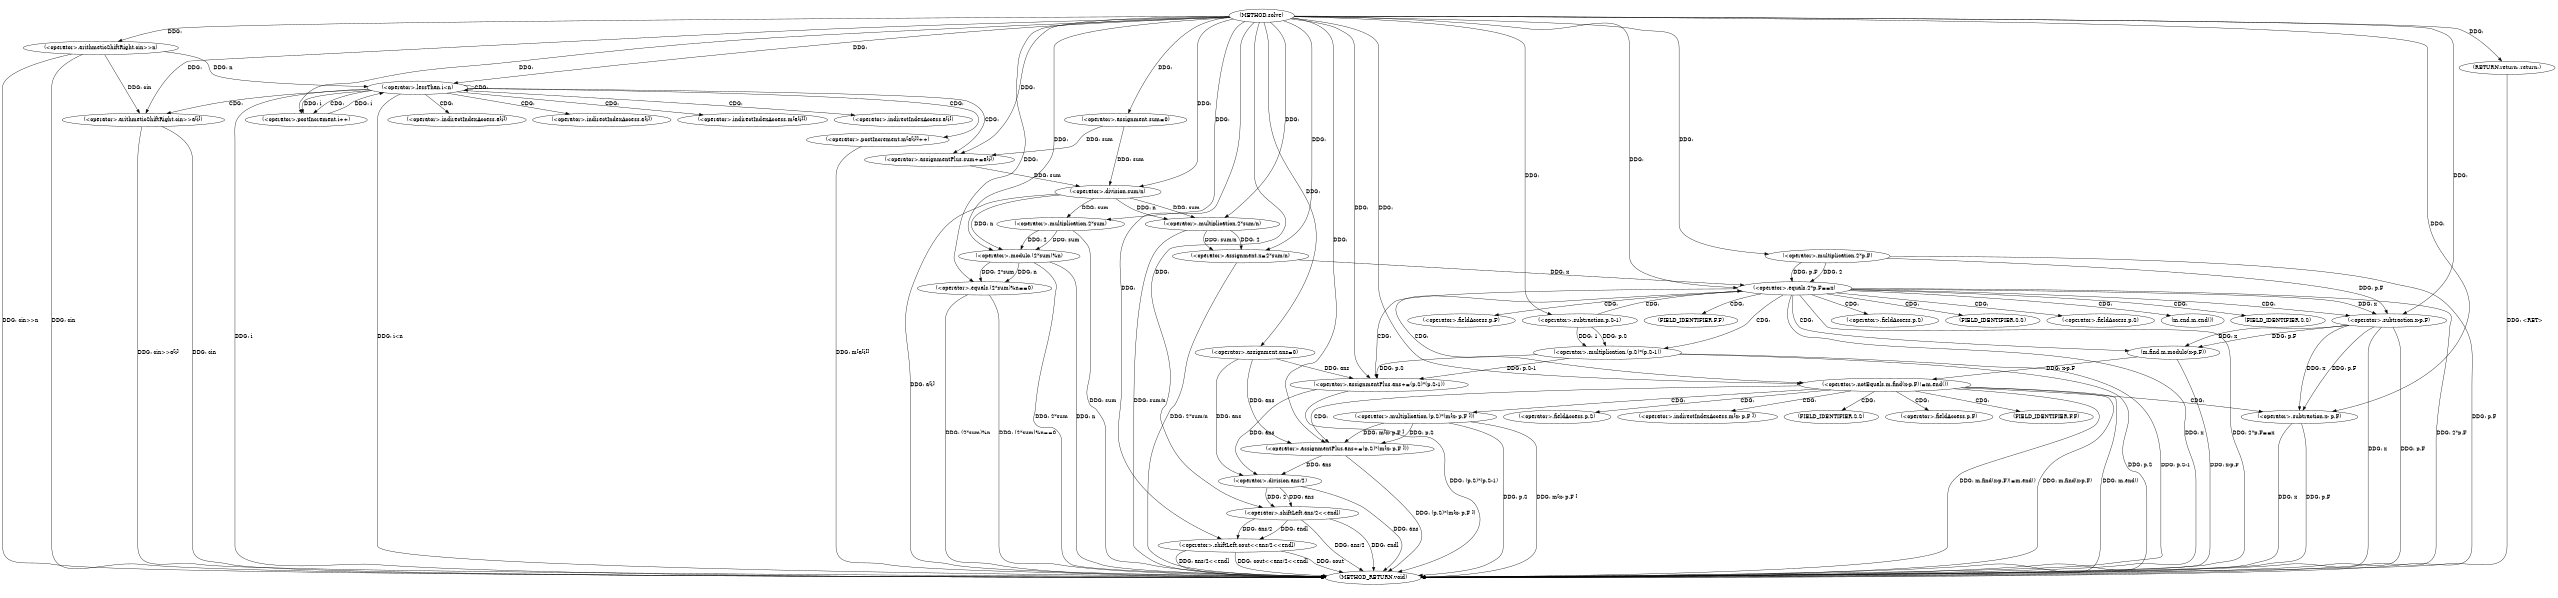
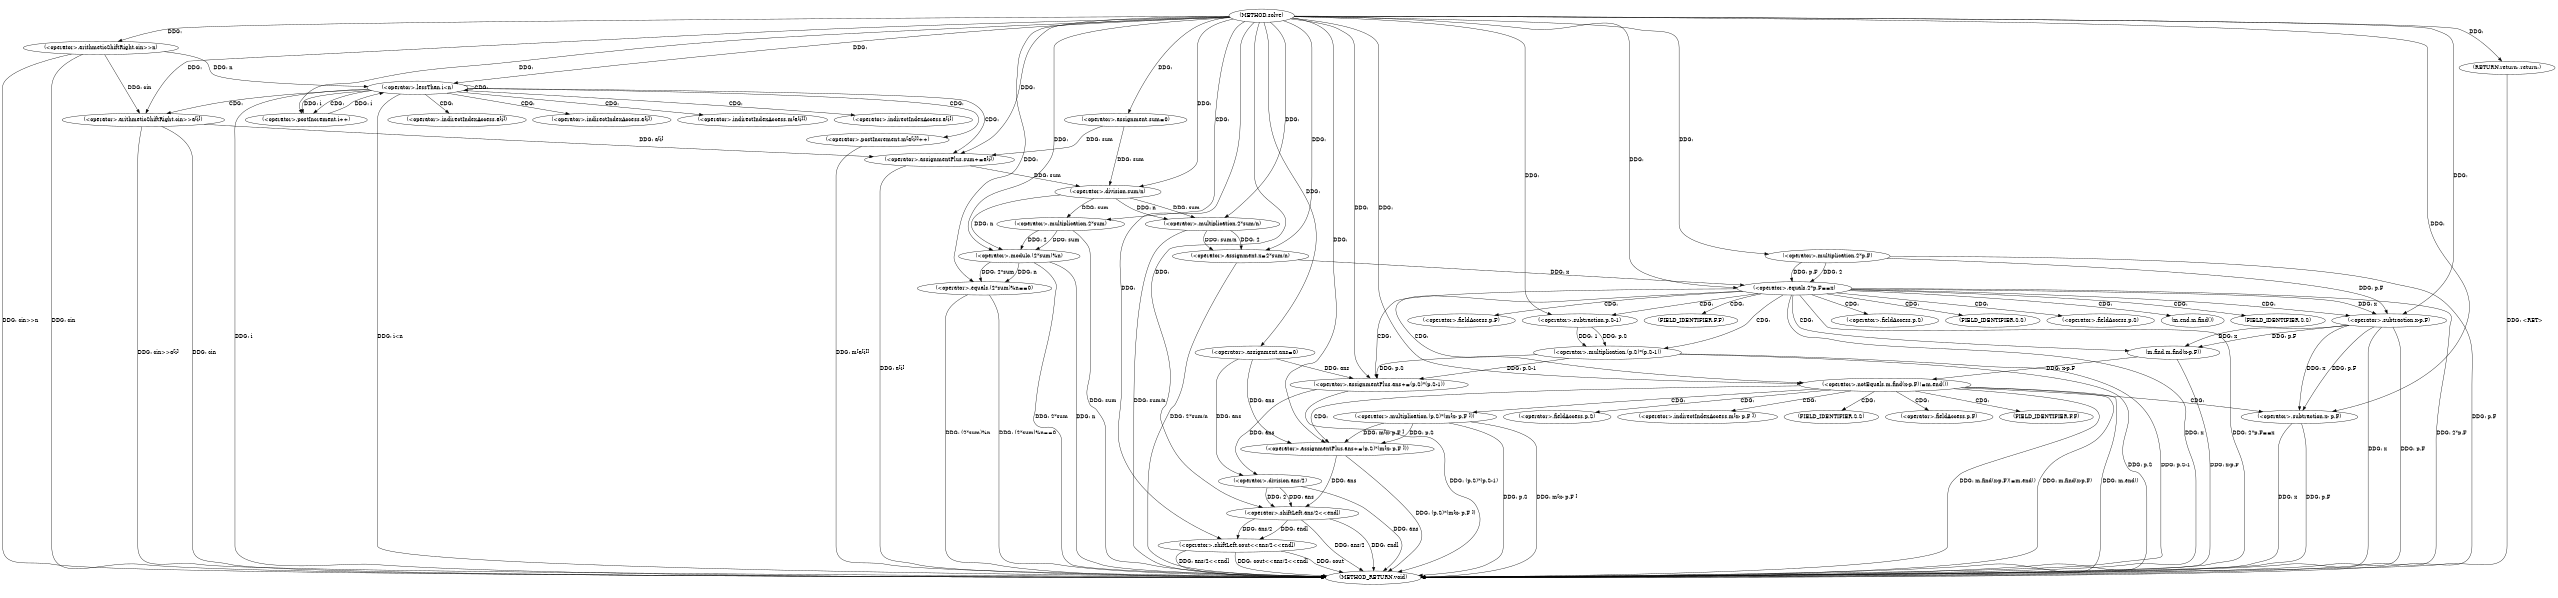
edge "(METHOD,solve)" -> "(<operator>.multiplication,2*sum)": label "DDG: " -> "CDG: "
edge "(<operator>.arithmeticShiftRight,cin>>a[i])" -> "(<operator>.assignmentPlus,sum+=a[i])": added, label "DDG: a[i]"
edge "(<operator>.subtraction,p.S-1)" -> "(<operator>.equals,2*p.F==x)": reversed
node "(m.end,m.end())": label "(m.end,m.end())" -> "(m.end,m.find())"
node "(m.find,m.modulo(x-p.F))": label "(m.find,m.modulo(x-p.F))" -> "(m.find,m.find(x-p.F))"
edge "(<operator>.assignmentPlus,ans+=(p.S)*(m[x- p.F ]))" -> "(<operator>.division,ans/2)": now "(<operator>.assignmentPlus,ans+=(p.S)*(m[x- p.F ]))" -> "(<operator>.shiftLeft,ans/2<<endl)"
edge "(<operator>.division,sum/n)" -> "(METHOD_RETURN,void)": now "(<operator>.assignmentPlus,sum+=a[i])" -> "(METHOD_RETURN,void)"
